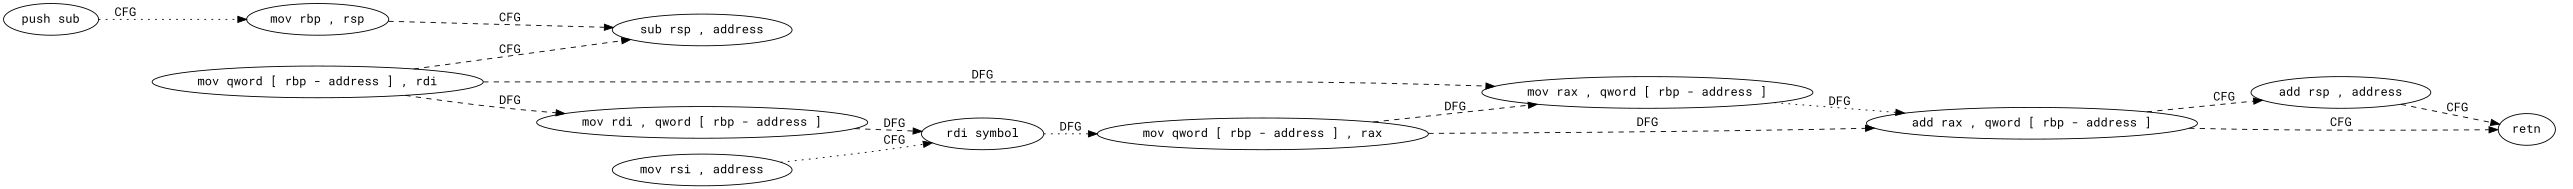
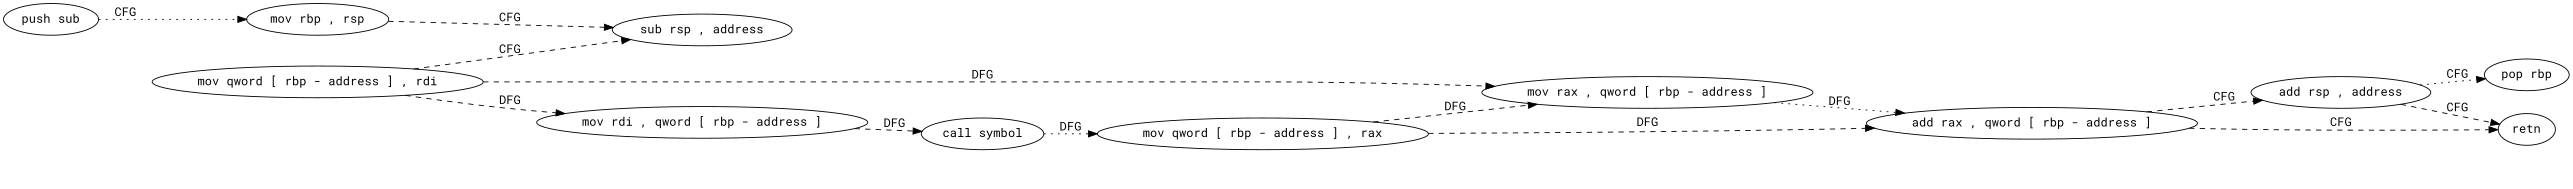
node "pop rbp": added
node "rdi symbol": label "rdi symbol" -> "call symbol"
node "mov rsi , address": removed
